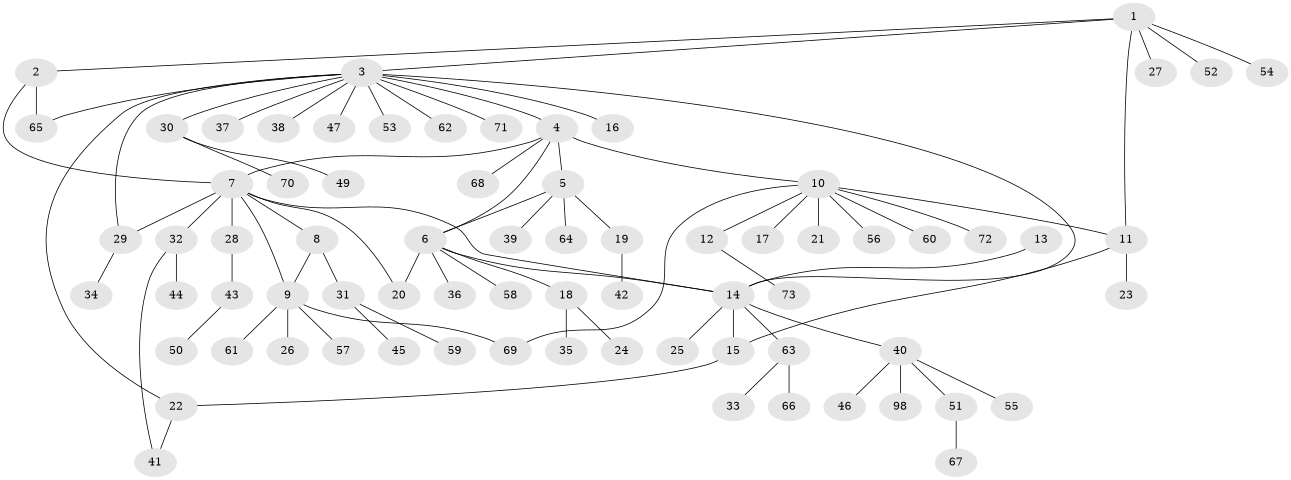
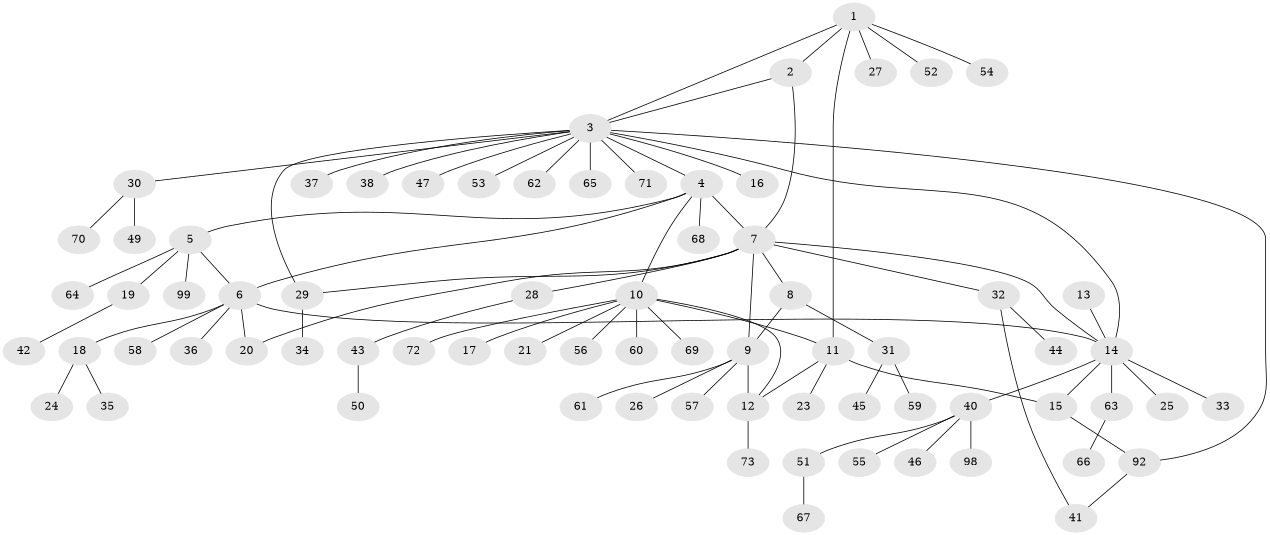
edge "2" -- "65": now "2" -- "3"
node "39": label "39" -> "99"
edge "9" -- "69": now "9" -- "12"
edge "63" -- "33": now "14" -- "33"
edge "11" -- "12": added
node "22": label "22" -> "92"
